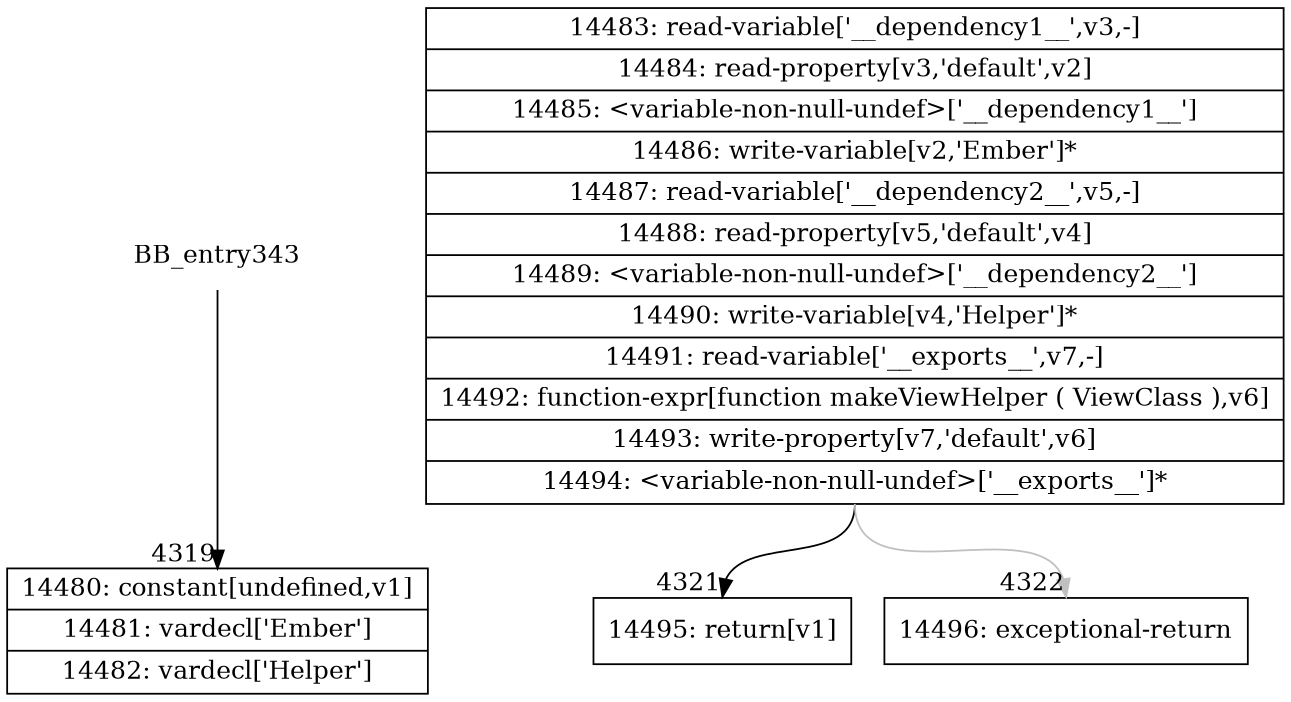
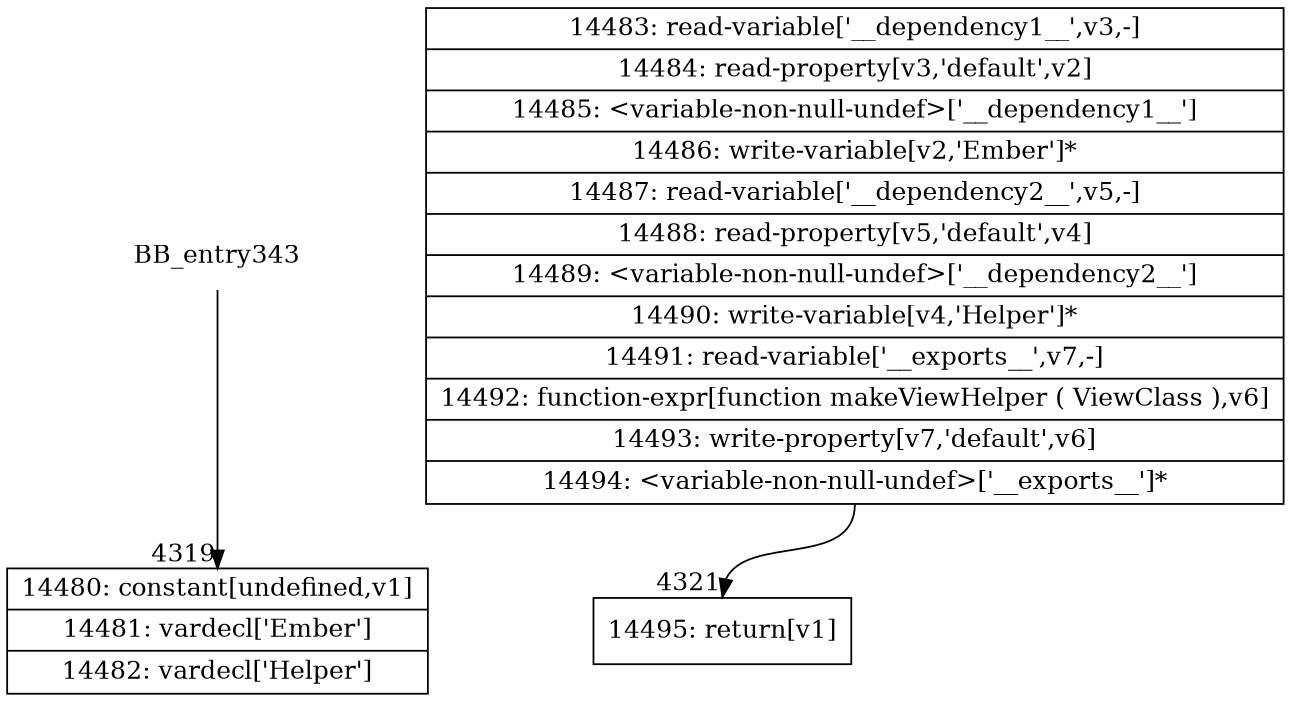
node "14496: exceptional-return": removed
